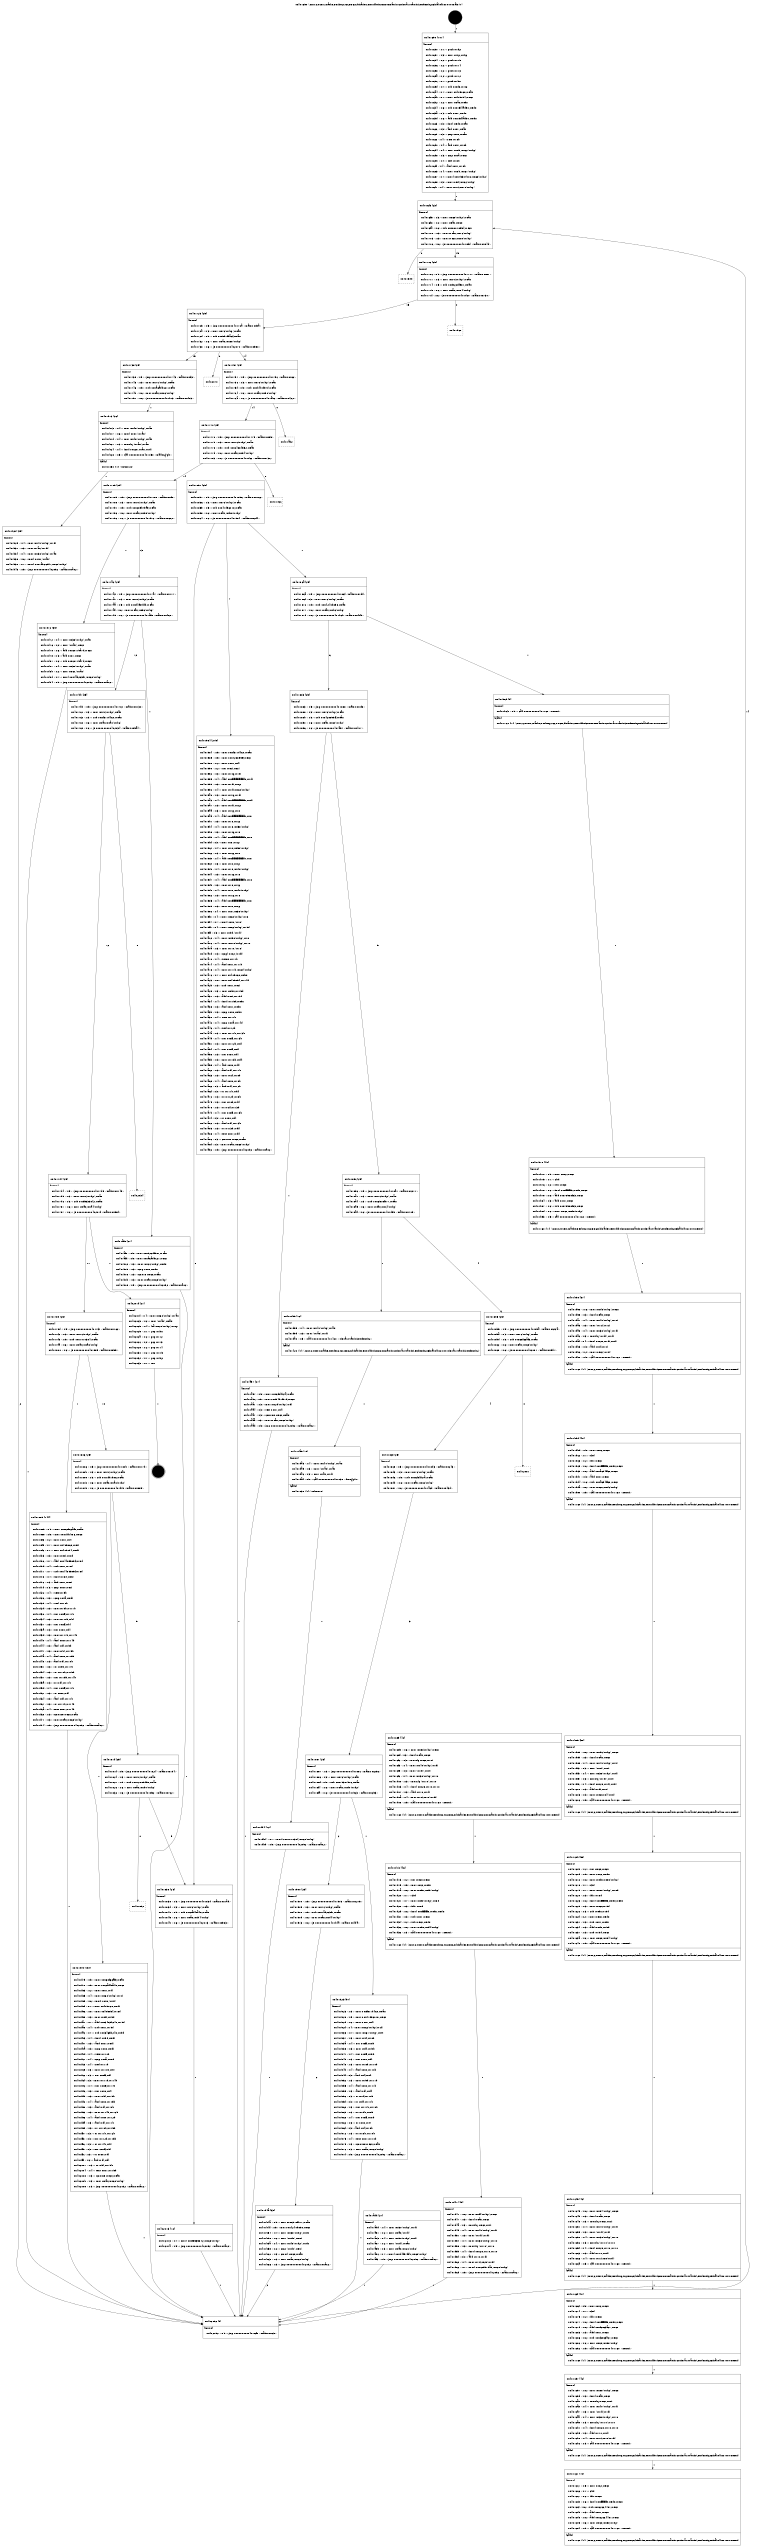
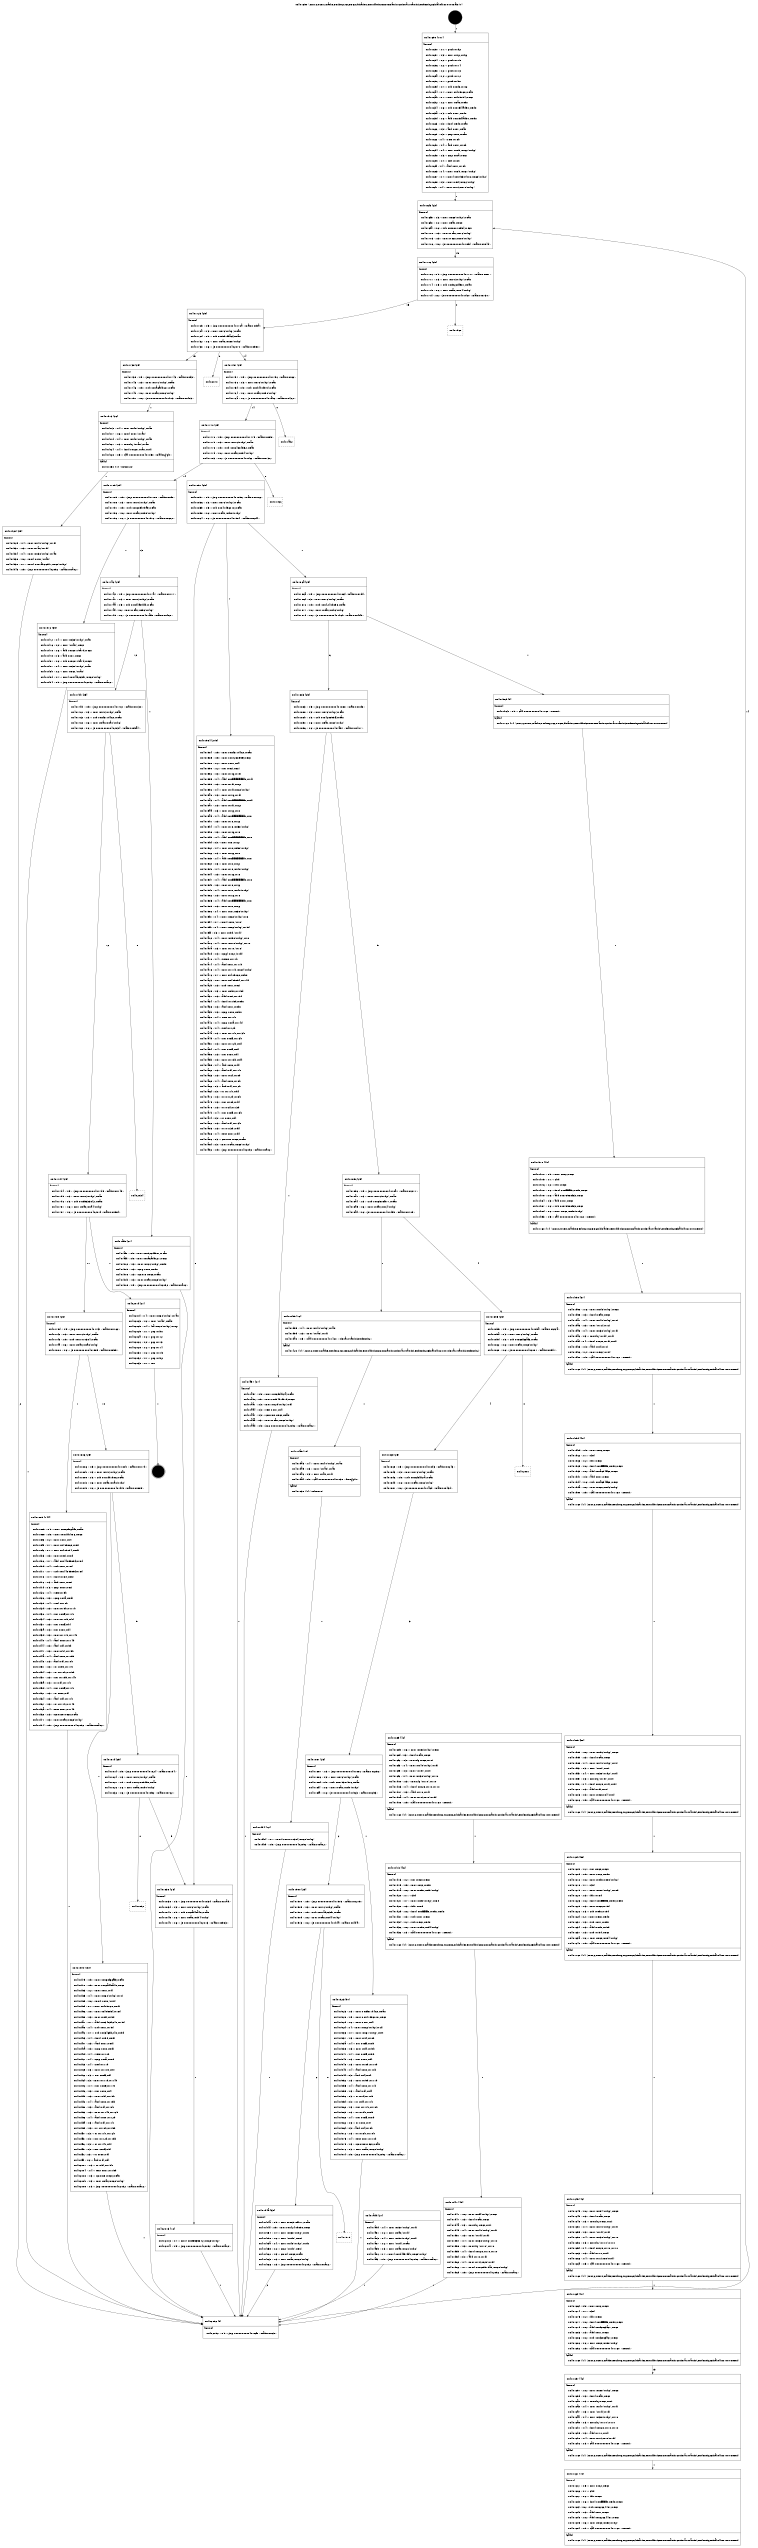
node "0x401edd": removed
node "0x401919": added
edge "0x401c6f [40]" -> "0x401c97 [42]": label " 1" -> " 13"
